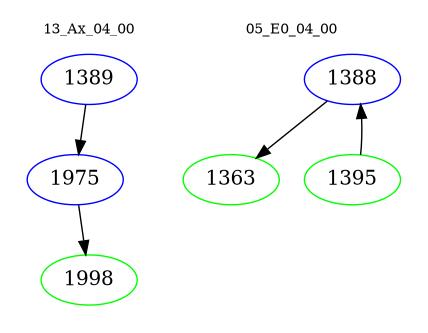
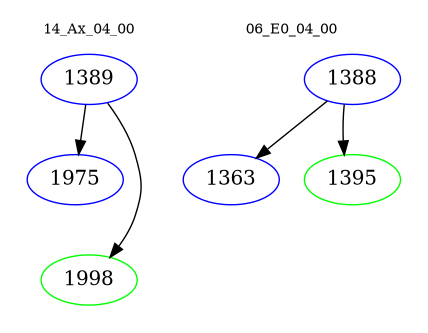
cluster "13_Ax_04_00": label "13_Ax_04_00" -> "14_Ax_04_00"
cluster "05_E0_04_00": label "05_E0_04_00" -> "06_E0_04_00"
edge "1395" -> "1388": reversed
node "1363": color green -> blue
edge "1975" -> "1998": now "1389" -> "1998"
